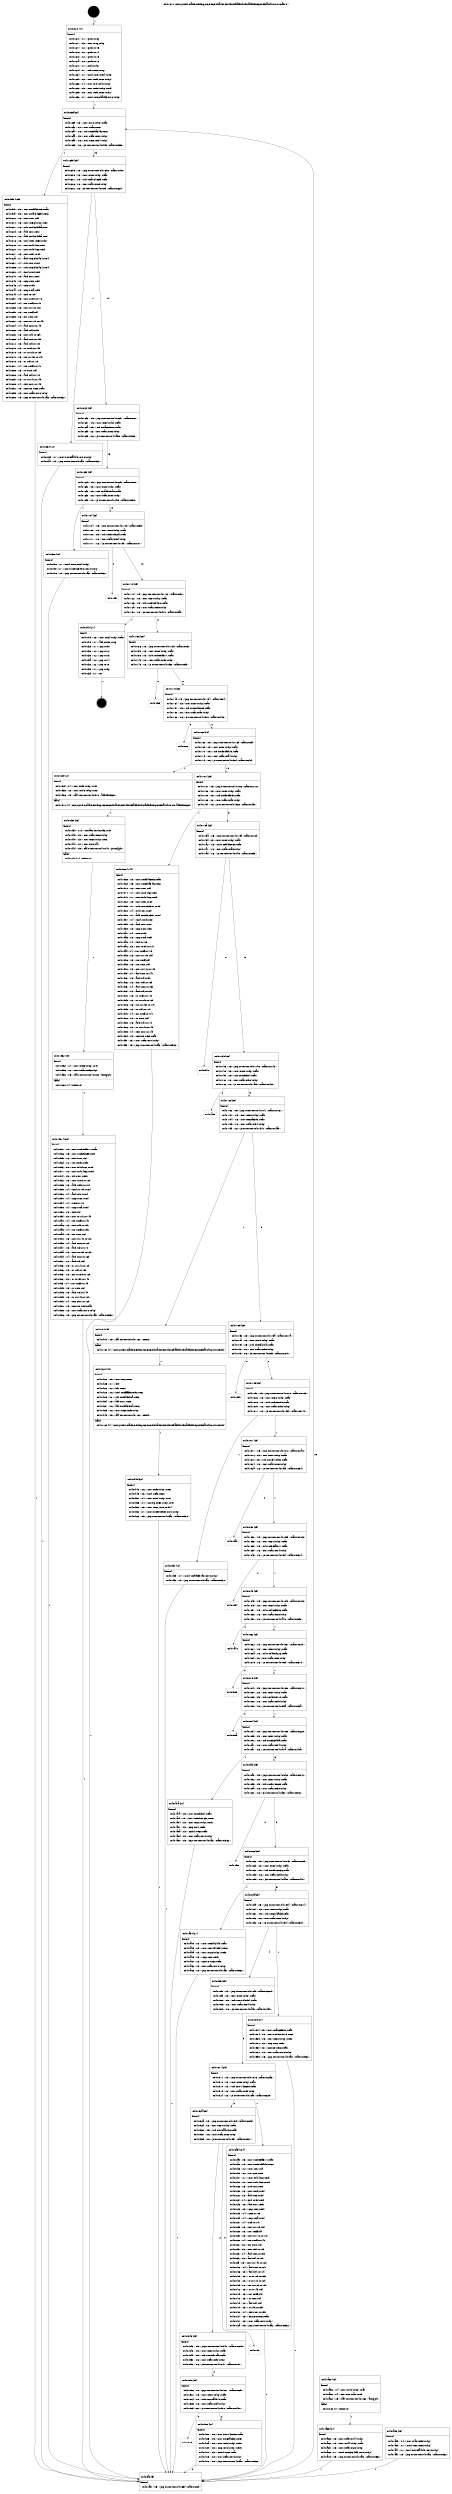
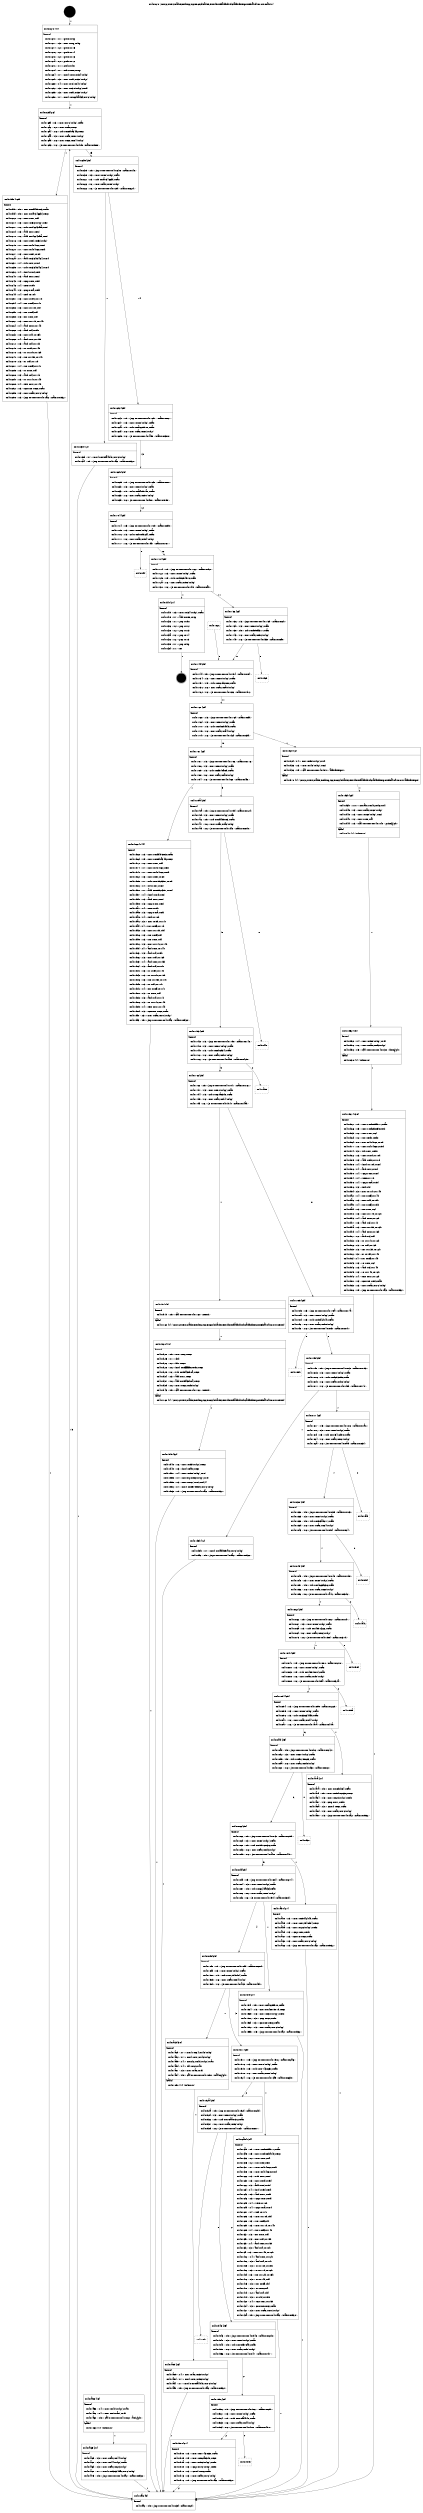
node "0x401f08 [19]": removed
edge "0x40174f [25]" -> "0x401e2c": reversed
node "0x401acb [30]": added
